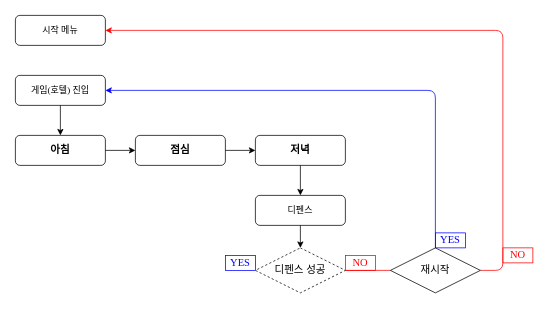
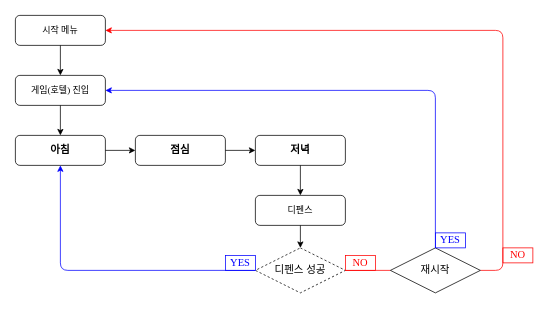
edge "시작 메뉴" -> "게임(호텔) 진입": added
edge "디펜스 성공" -> "아침": added
